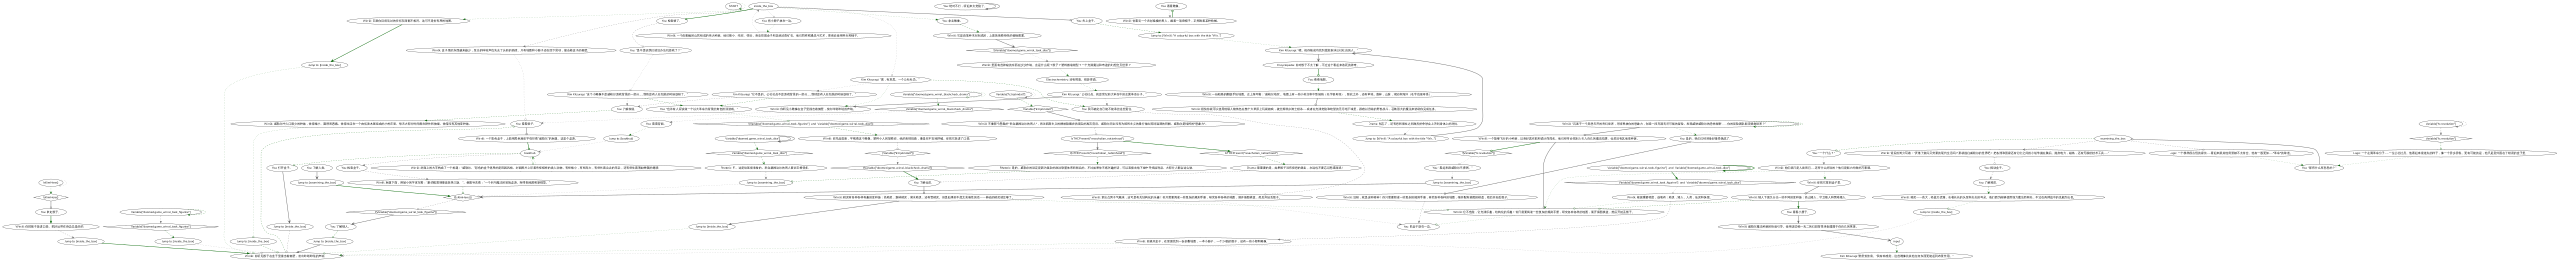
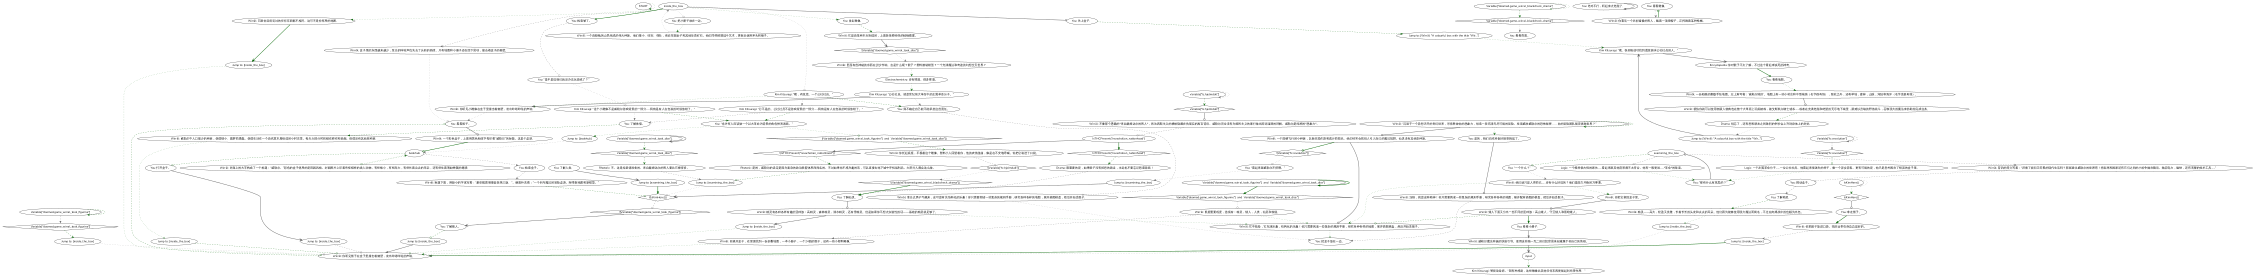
edge "You: 看看背面。" -> "Jump to: [bookhub]": now "You: “也许有人应该做一个以大革命为背景的角色扮演游戏。”" -> "Jump to: [bookhub]"
